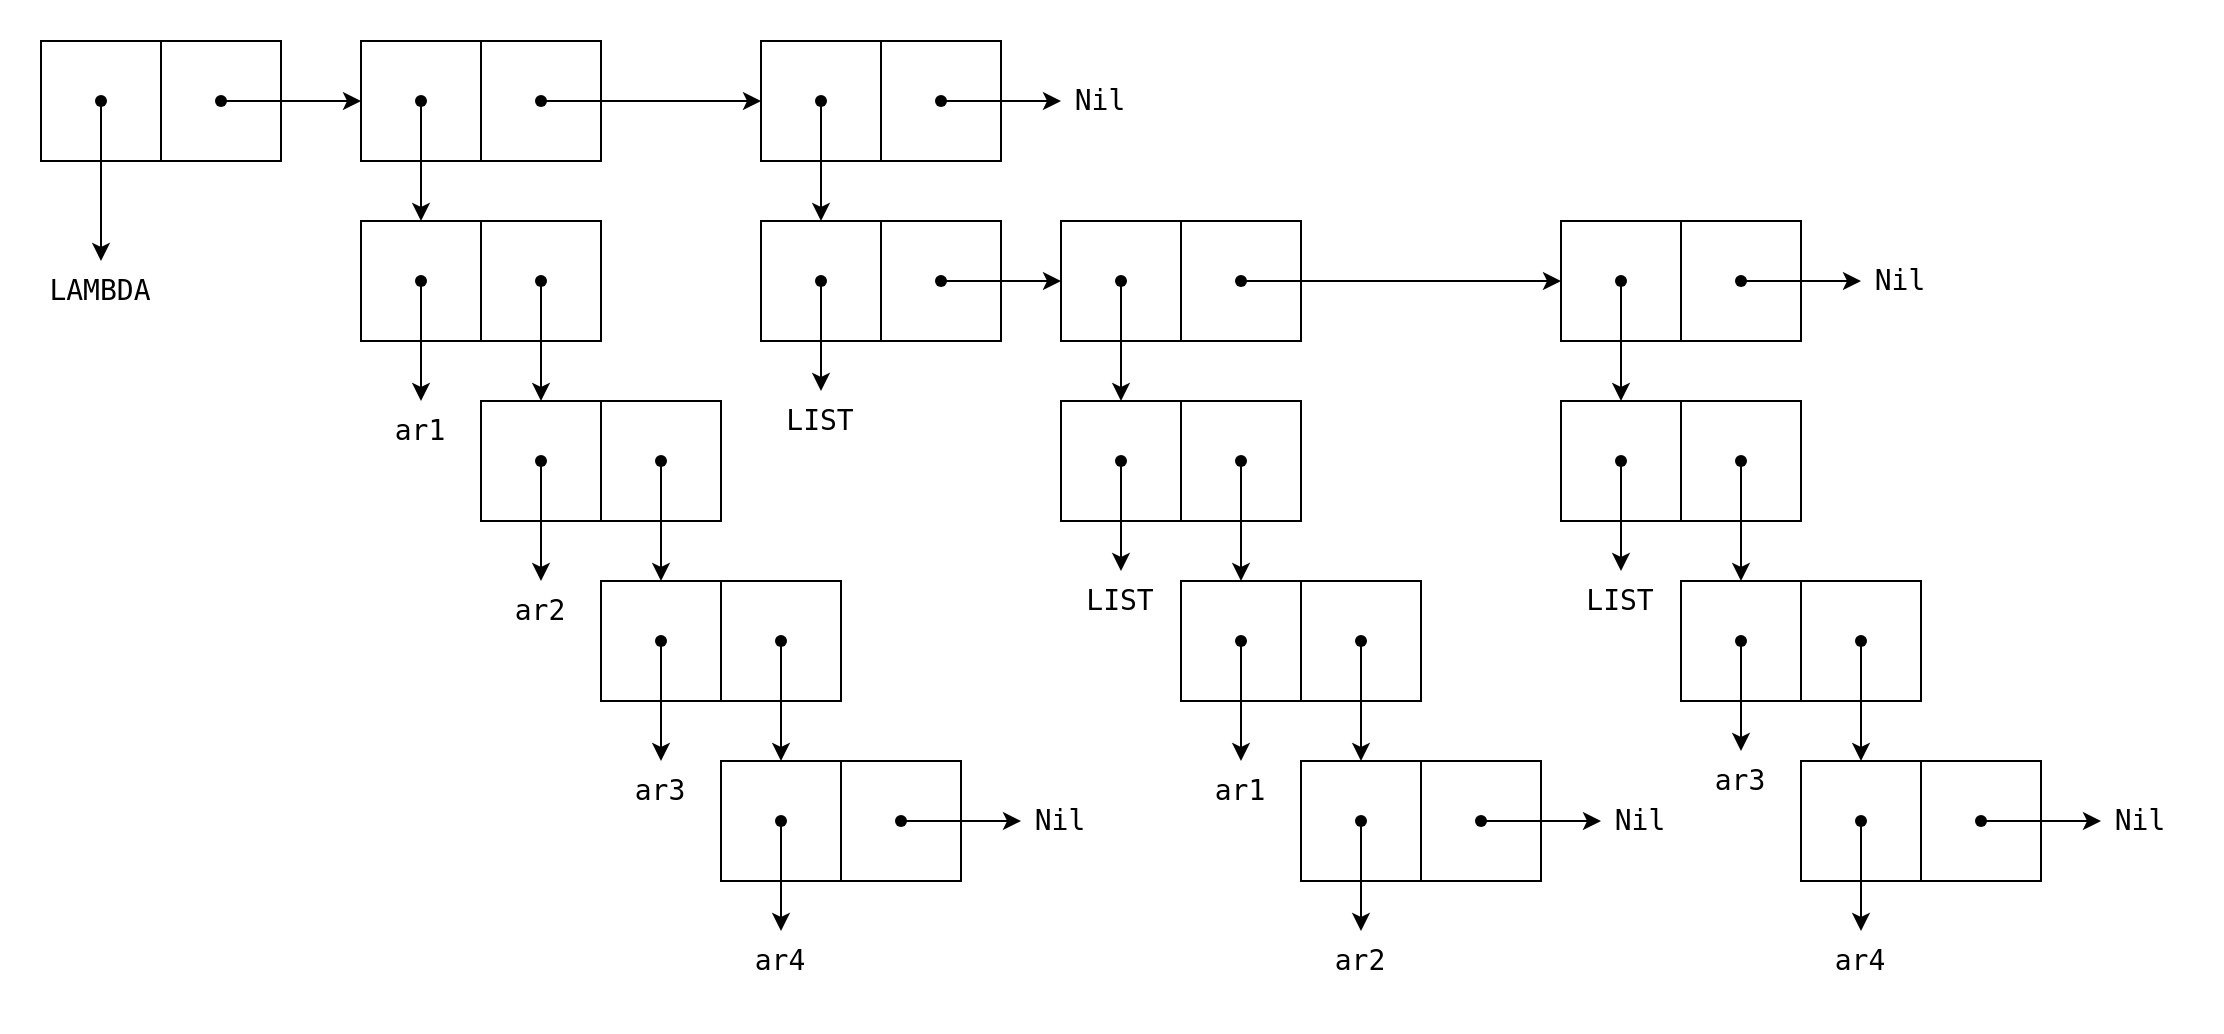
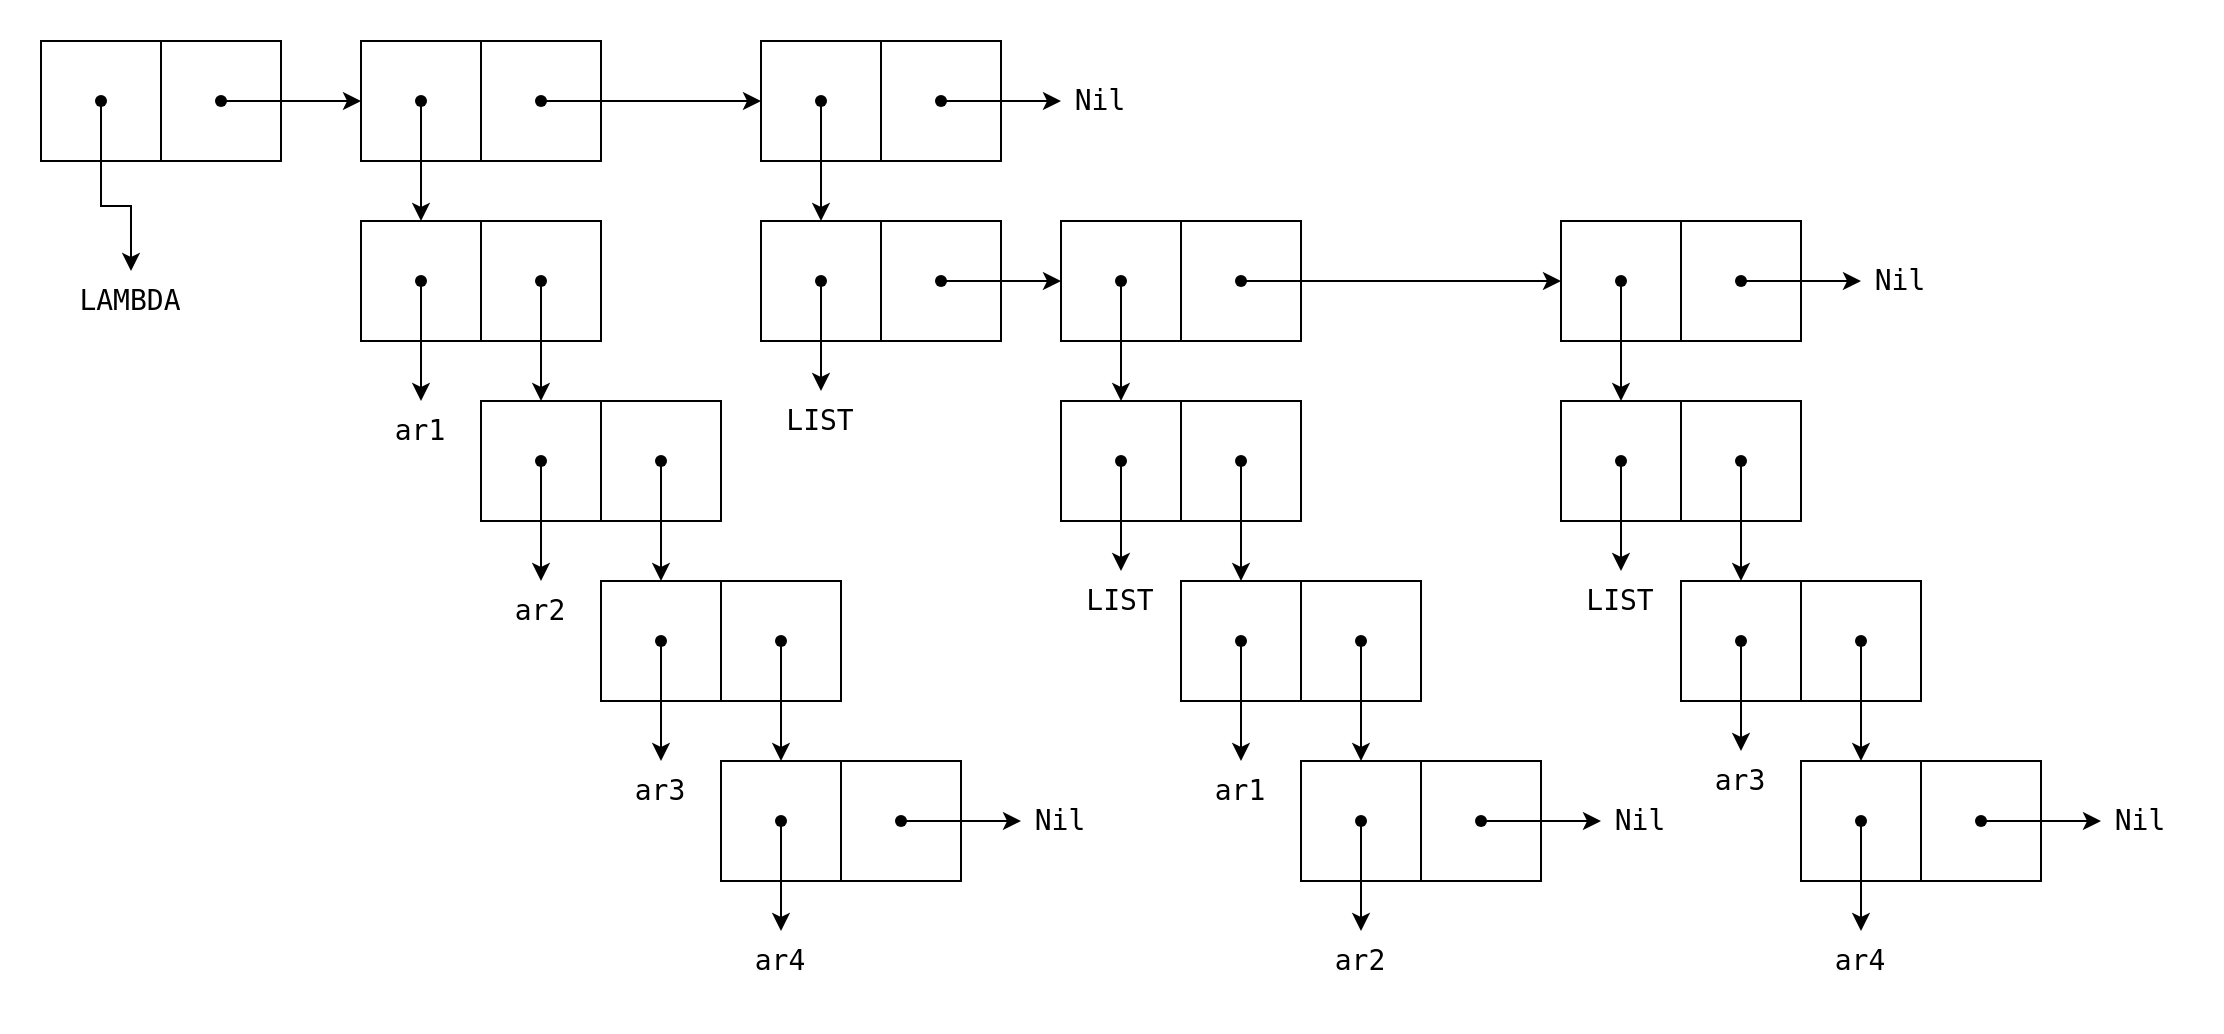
node "LAMBDA": moved (101, 291) -> (131, 301)
